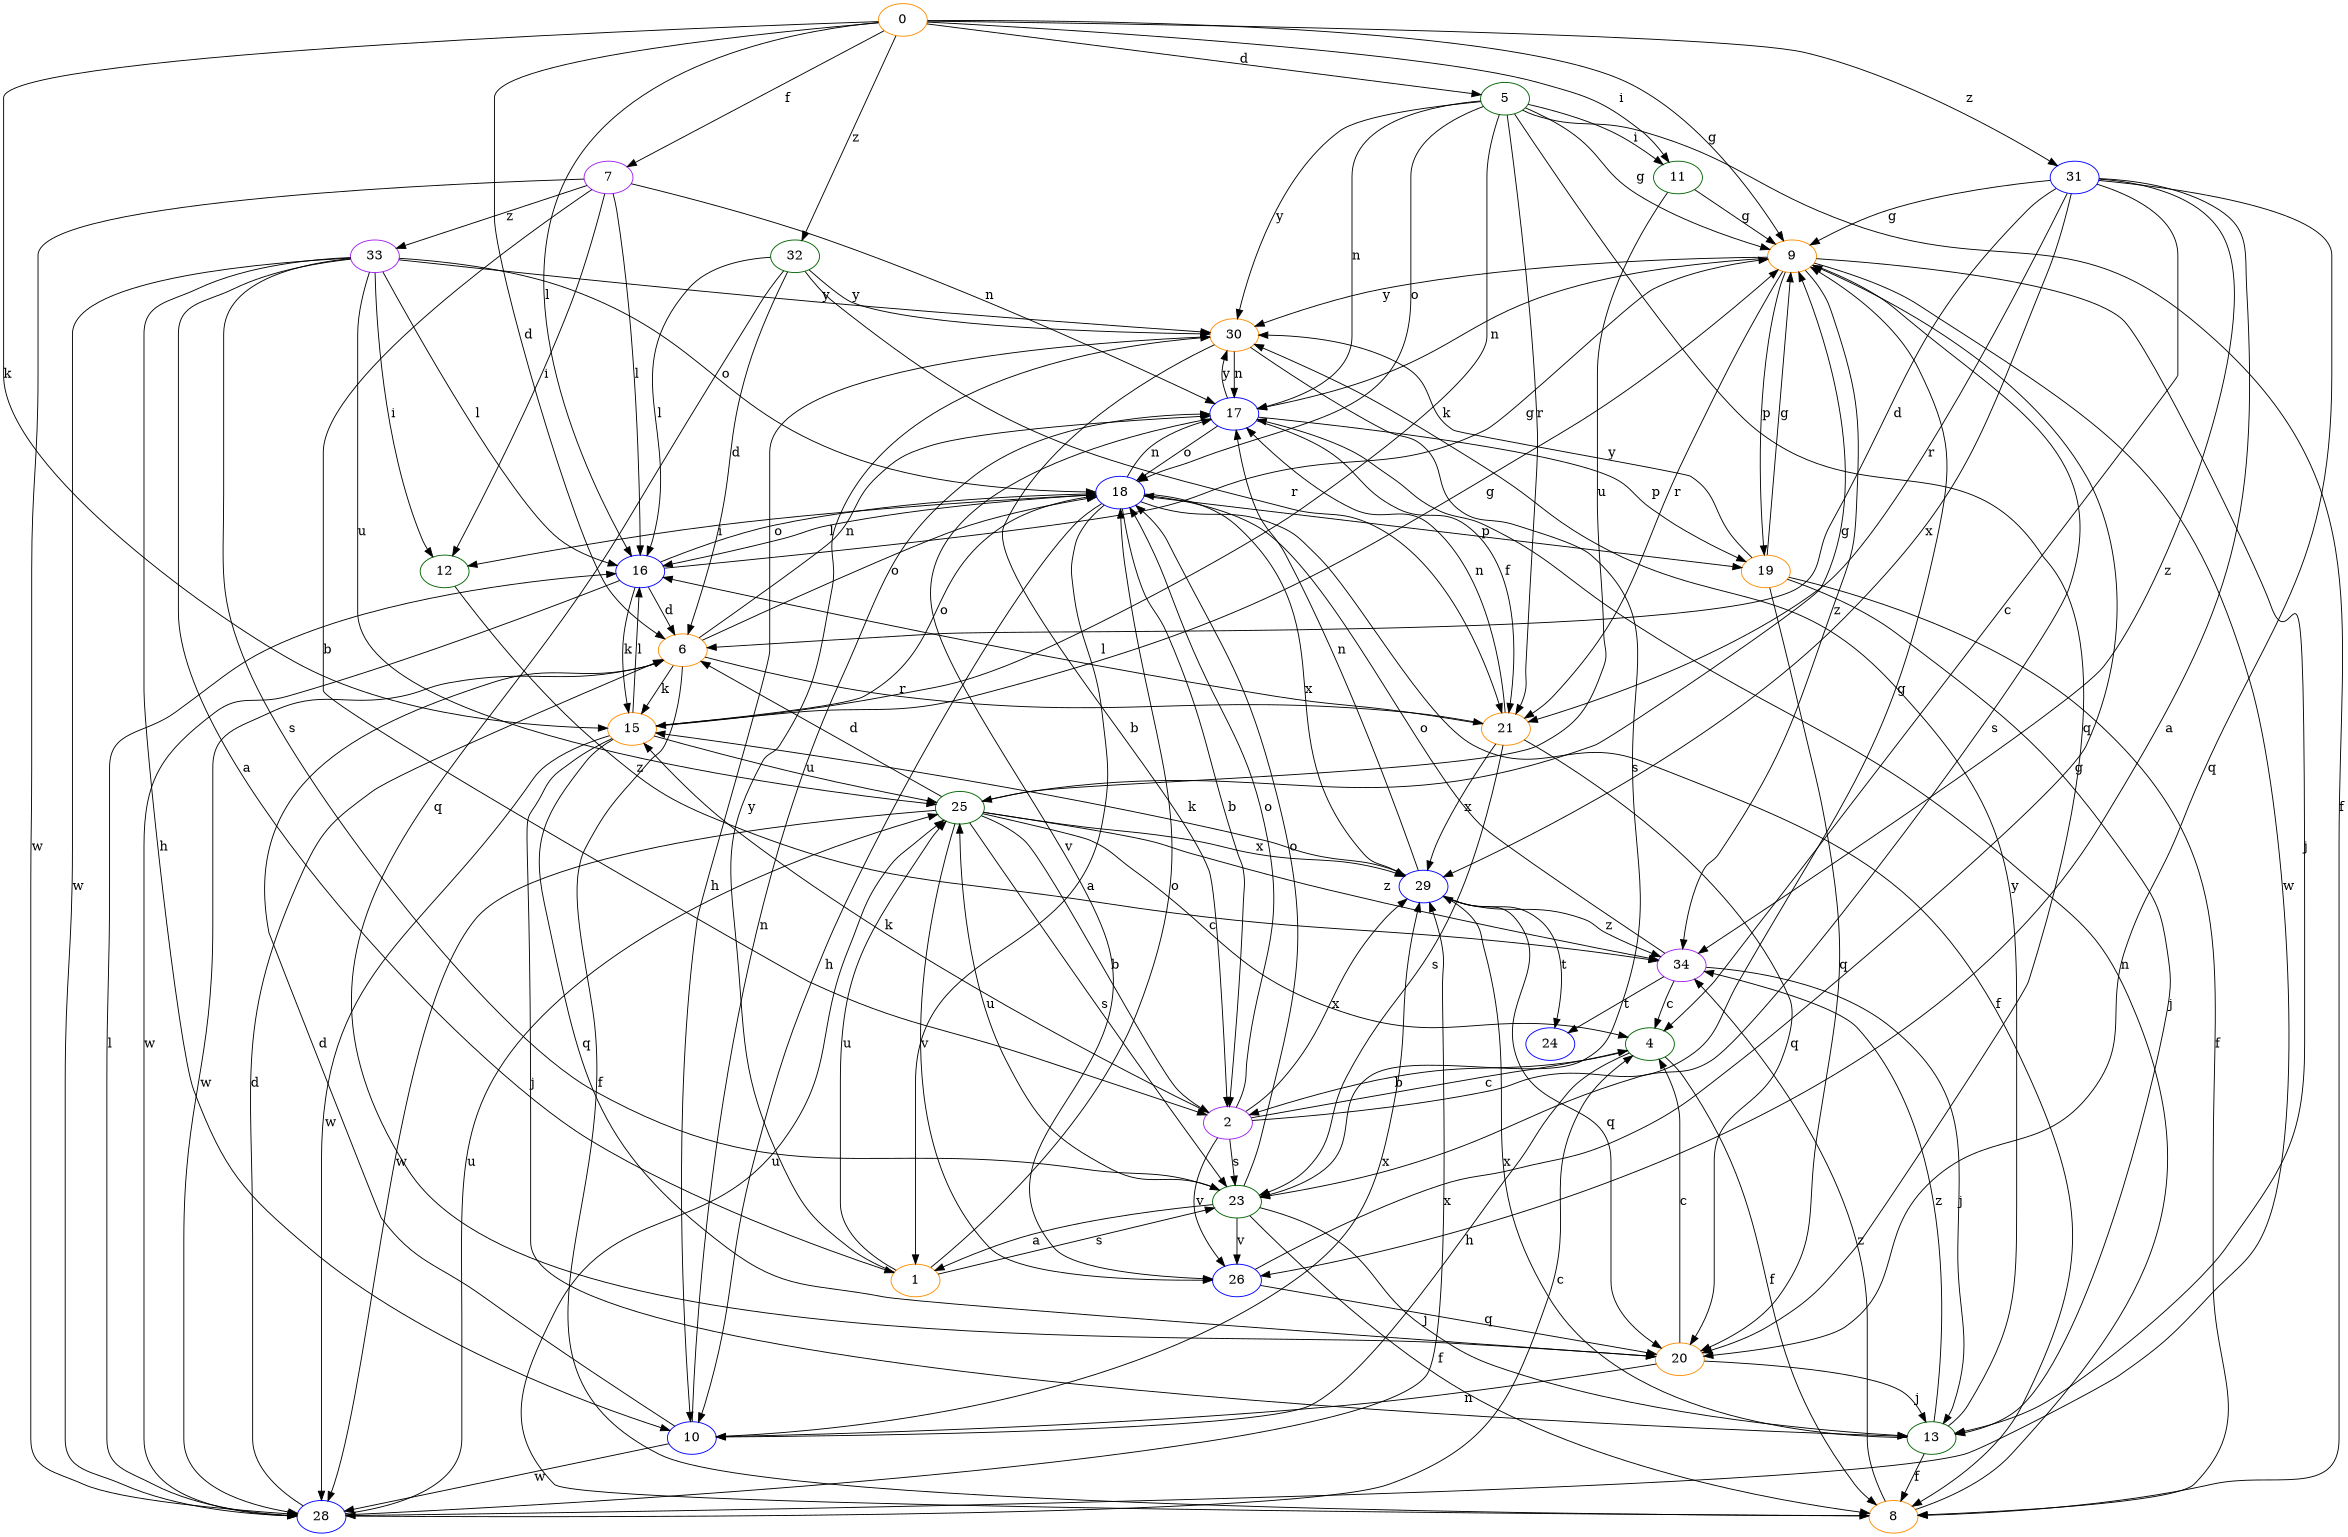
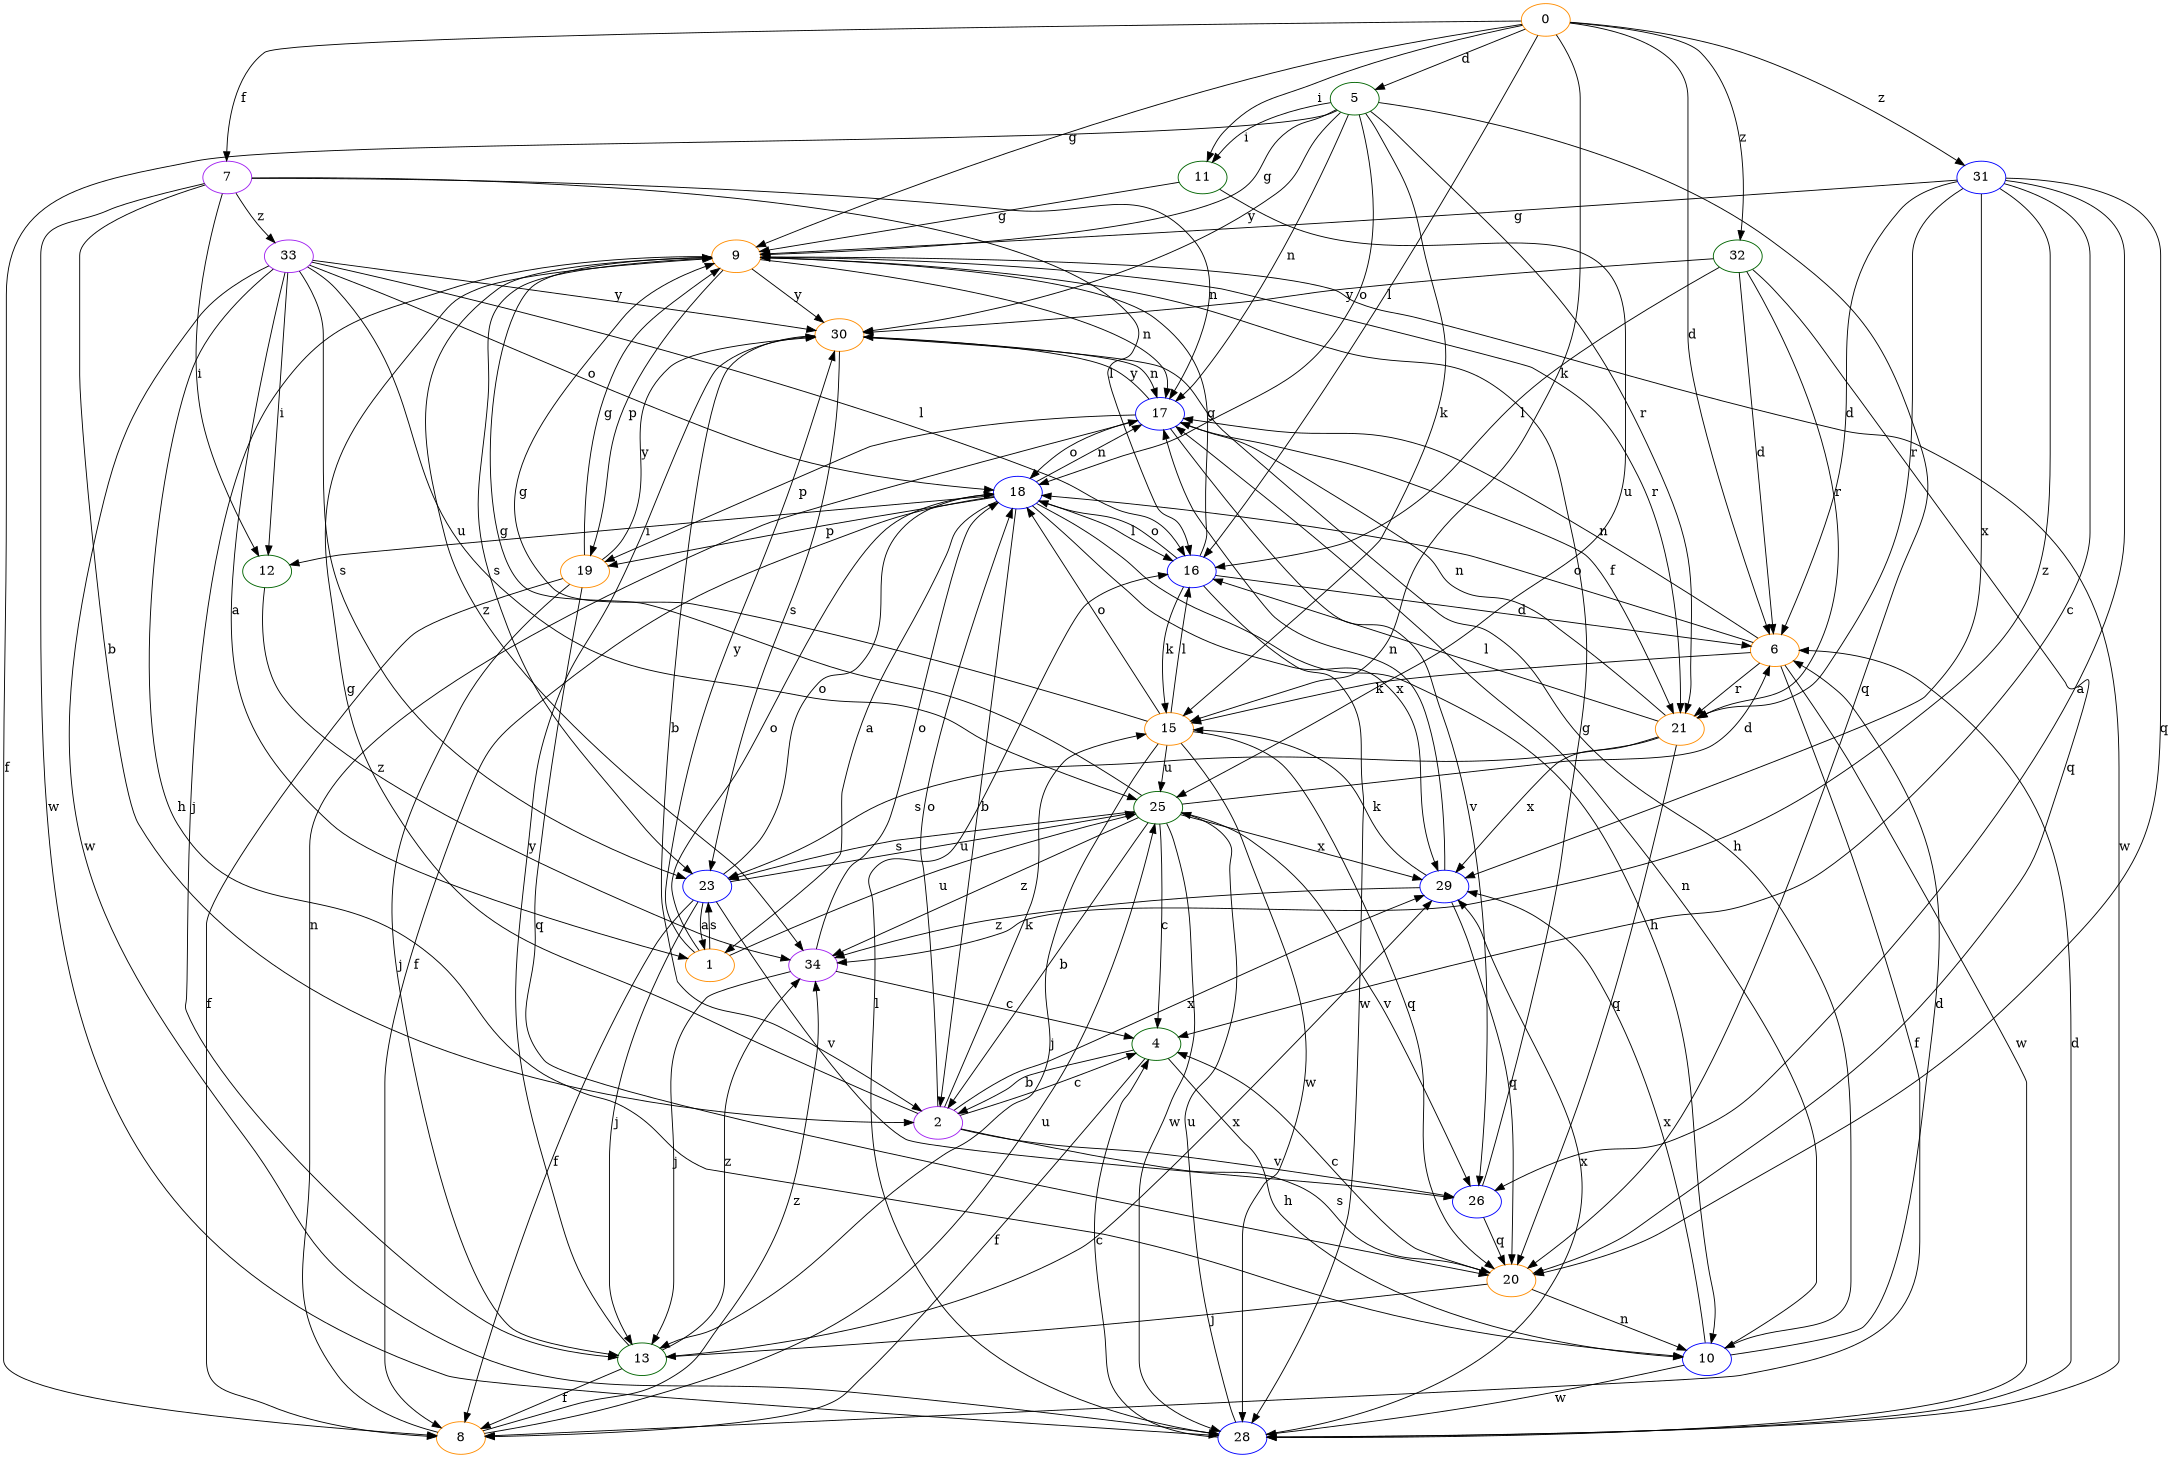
node "24": removed
edge "2" -> "23": now "2" -> "20"
node "23": color darkgreen -> blue
